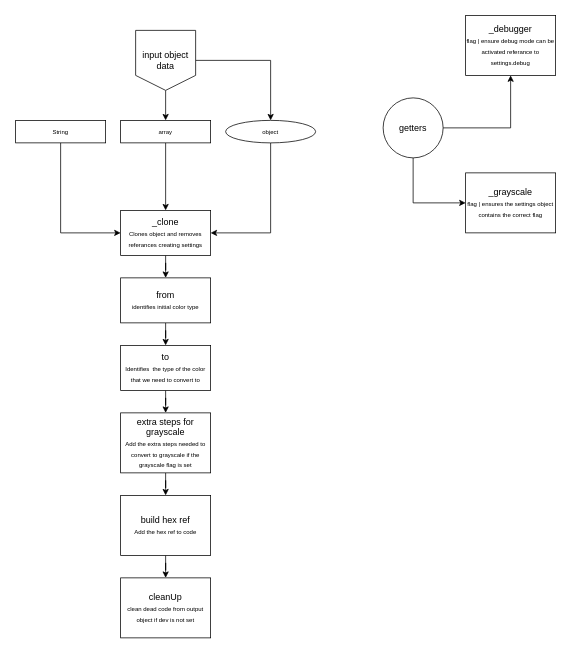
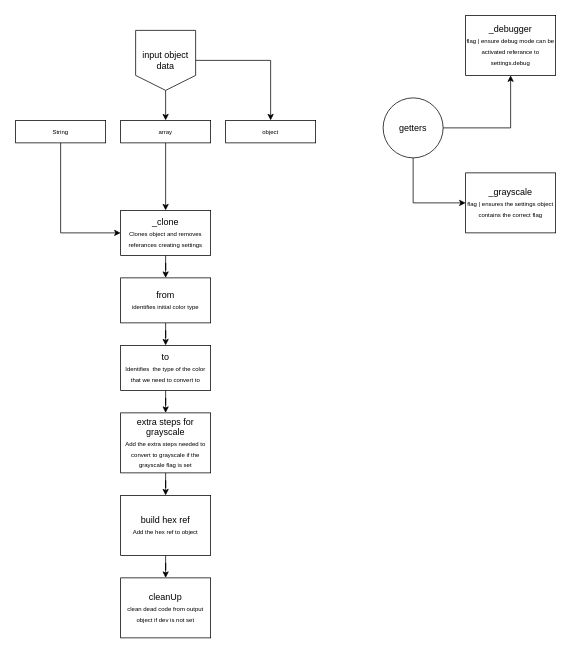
node "object": shape ellipse -> rectangle
edge "object" -> "_clone Clones object and removes referances creating settings": removed
node "build hex ref Add the hex ref to code": label "build hex ref Add the hex ref to code" -> "build hex ref Add the hex ref to object"
